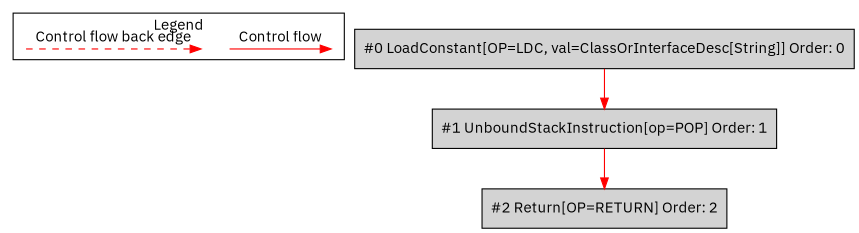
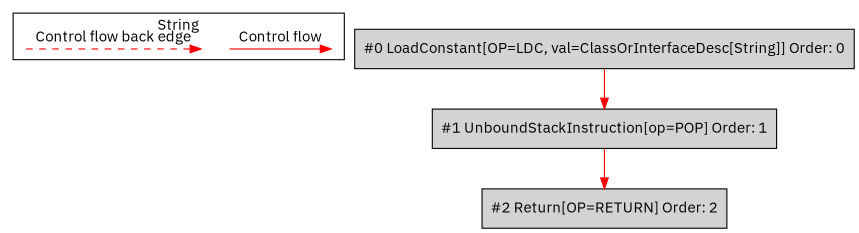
cluster "Legend": label "Legend" -> "String"
